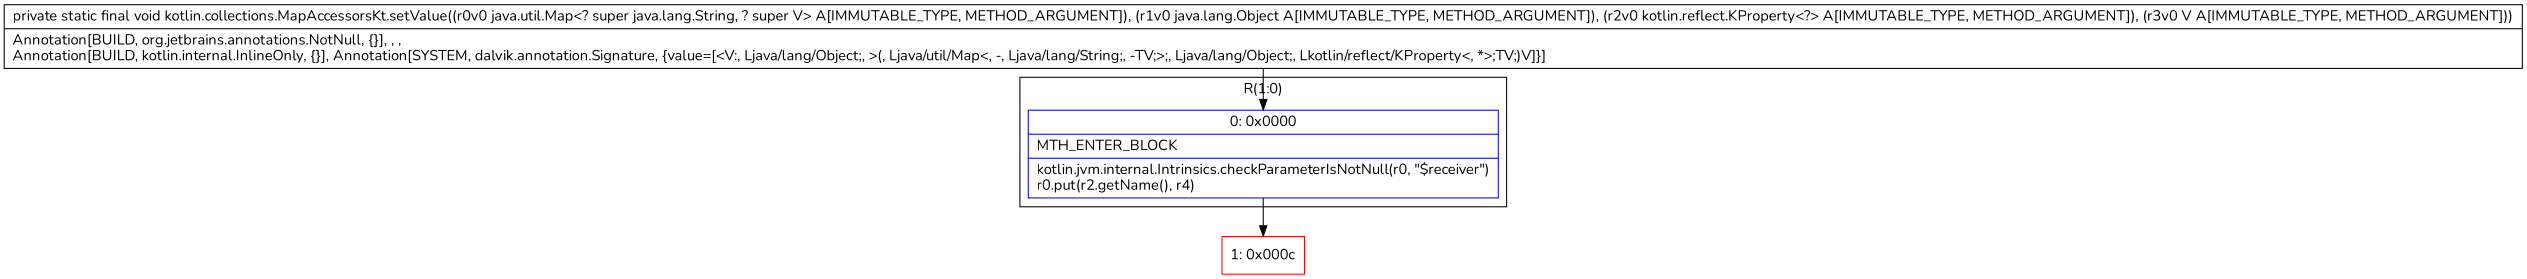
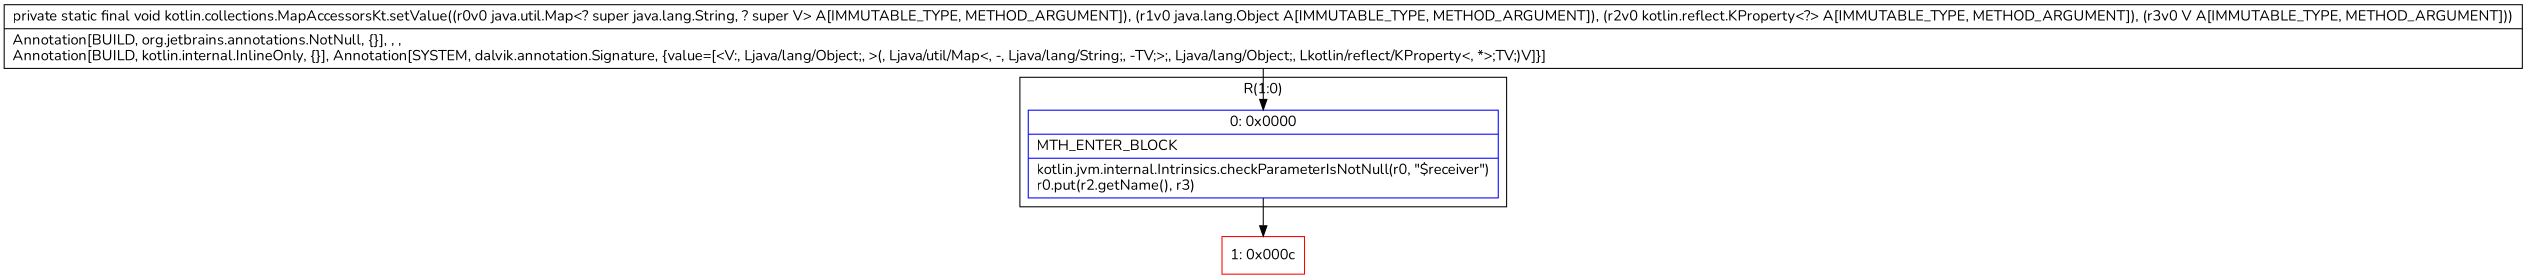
node "0: 0x0000": text "r0.put(r2.getName(), r4)" -> "r0.put(r2.getName(), r3)"
